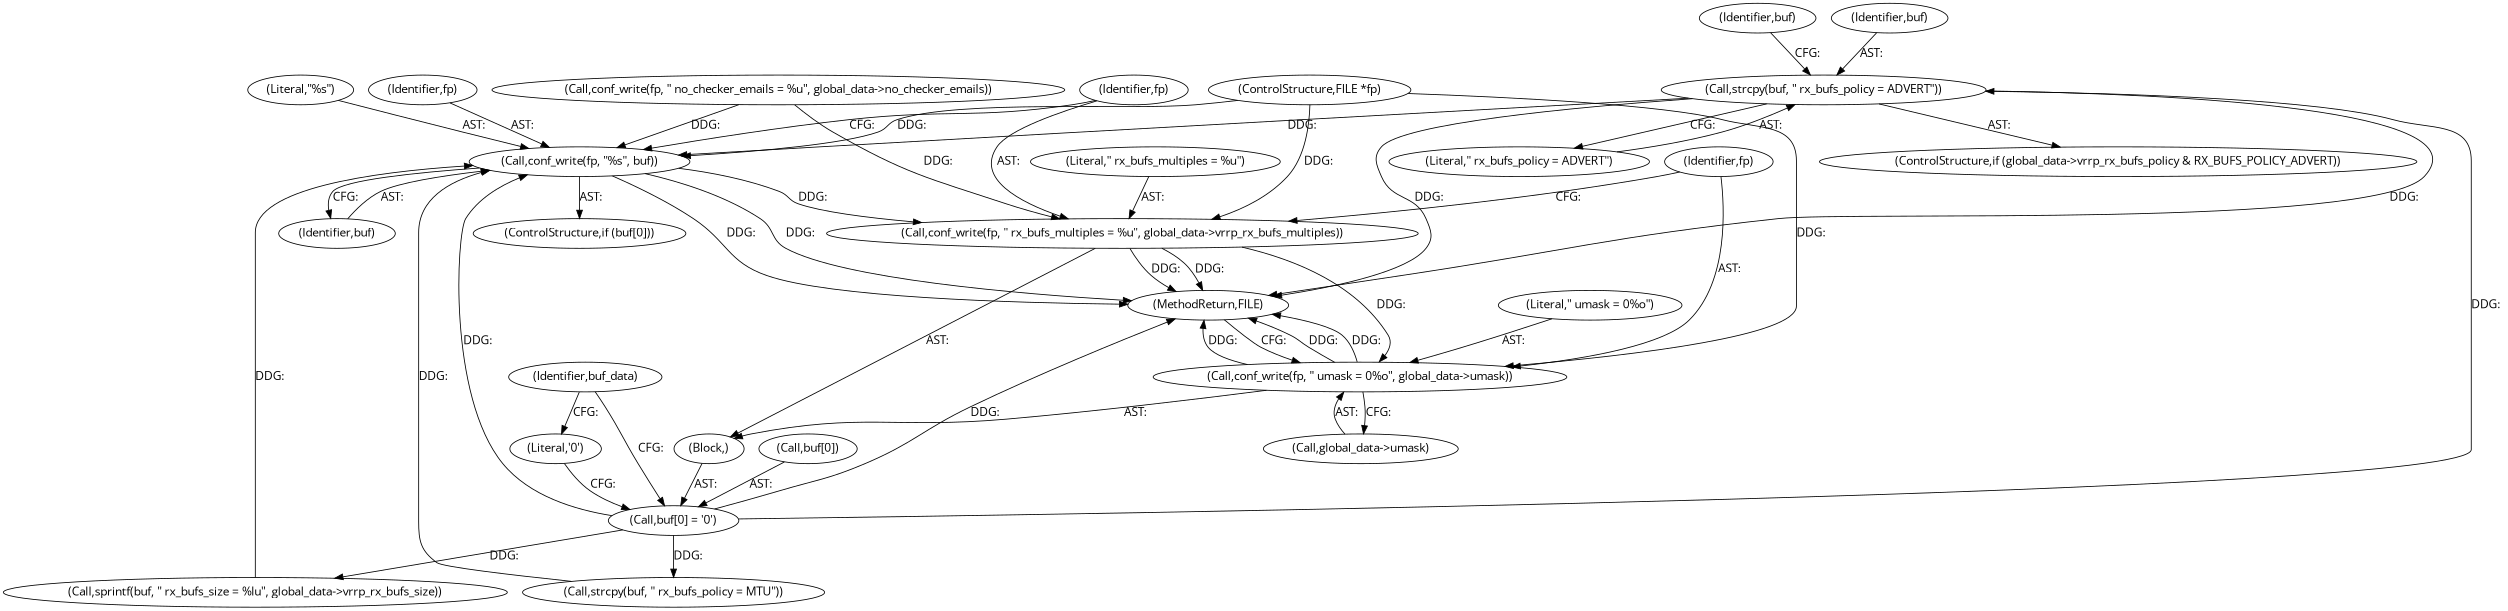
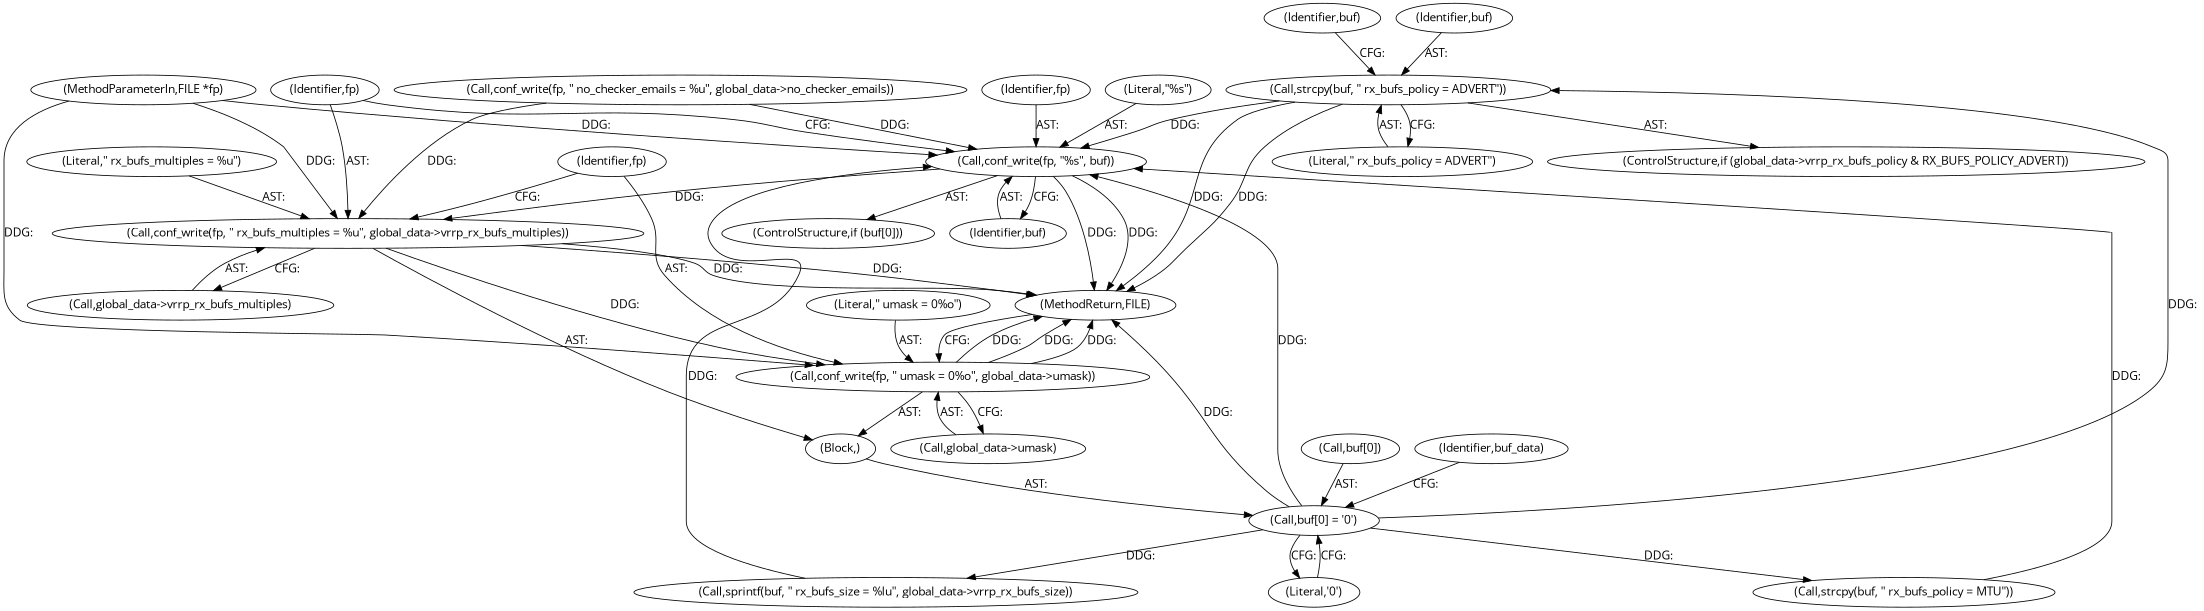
node "(ControlStructure,FILE *fp)": label "(ControlStructure,FILE *fp)" -> "(MethodParameterIn,FILE *fp)"
node "(Call,global_data->vrrp_rx_bufs_multiples)": added
edge "(Identifier,buf_data)" -> "(Literal,'0')": now "(Call,buf[0] = '0')" -> "(Literal,'0')"
